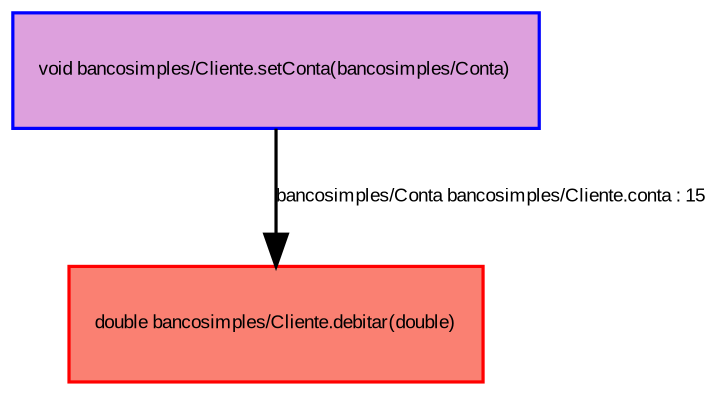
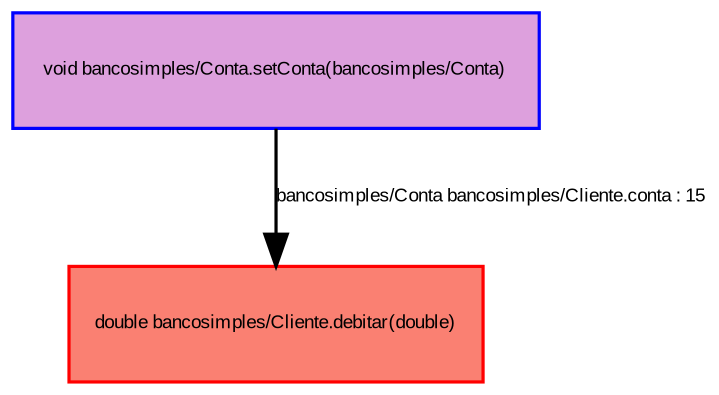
node "void bancosimples/Cliente.setConta(bancosimples/Conta)": label "void bancosimples/Cliente.setConta(bancosimples/Conta)" -> "void bancosimples/Conta.setConta(bancosimples/Conta)"
